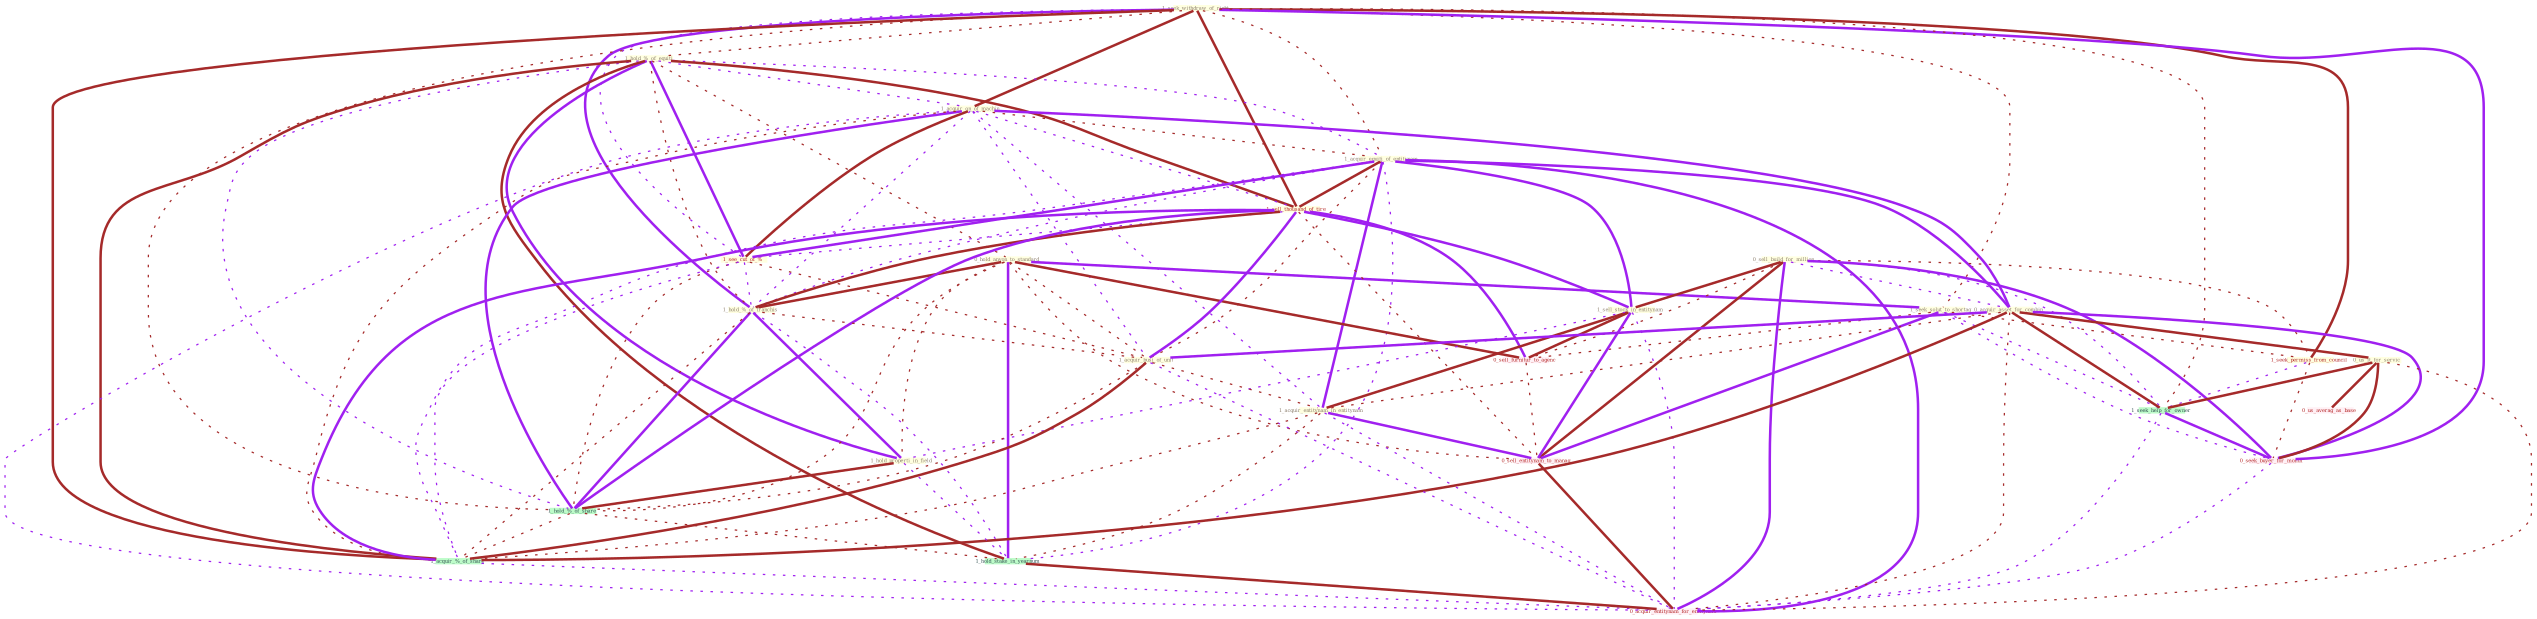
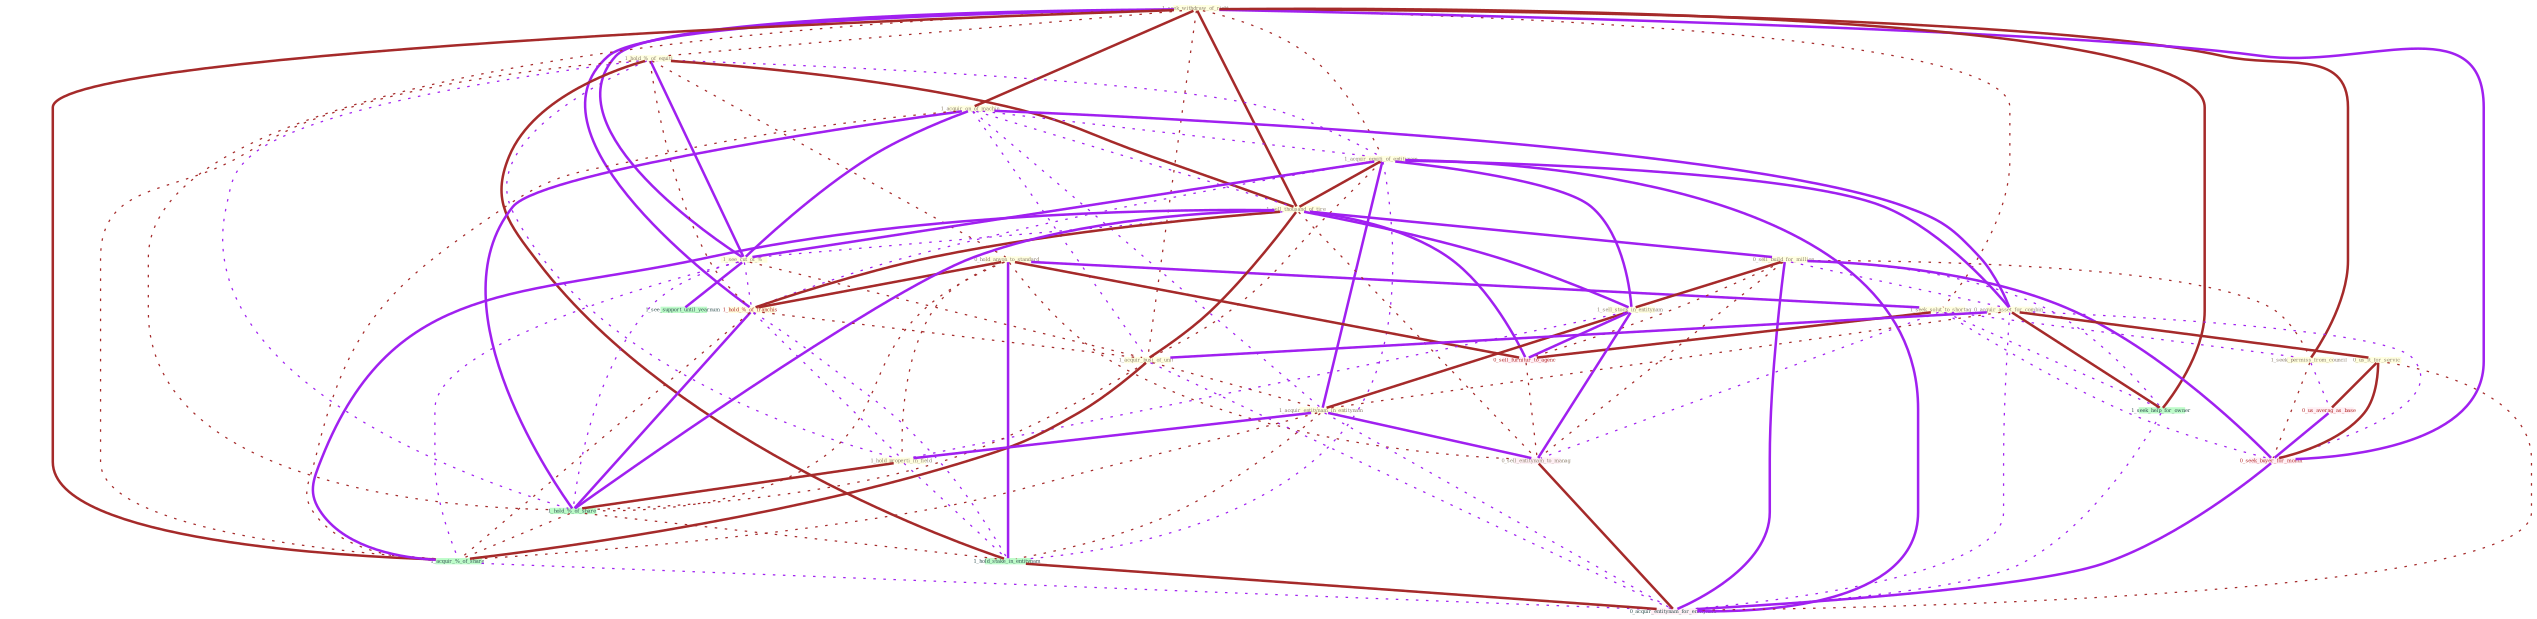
edge "1_seek_withdraw_of_right" -- "1_seek_help_for_owner": style dotted -> bold
edge "1_hold_%_of_equiti" -- "1_acquir_on_of_machin": removed
edge "1_seek_withdraw_of_right" -- "1_see_cut_of_%": style dotted -> bold
edge "1_acquir_on_of_machin" -- "1_acquir_equiti_of_entitynam": color brown -> purple
edge "1_acquir_on_of_machin" -- "1_see_cut_of_%": color brown -> purple
edge "1_acquir_on_of_machin" -- "1_hold_%_of_franchis": removed
node "1_sell_thousand_of_tire": fontcolor #b22222 -> #8b7d6b
edge "1_sell_thousand_of_tire" -- "0_sell_build_for_million": added
edge "1_hold_%_of_equiti" -- "1_acquir_%_of_share": style bold -> dotted
node "1_see_cut_of_%": fontcolor #b22222 -> #8b7d6b
edge "1_acquir_equiti_of_entitynam" -- "1_acquir_%_of_share": removed
edge "1_sell_thousand_of_tire" -- "1_acquir_busi_of_unit": color purple -> brown
node "1_see_support_until_yearnum": added
node "1_hold_%_of_franchis": fontcolor #8b7d6b -> #b22222
edge "0_hold_anyon_to_standard" -- "1_acquir_busi_of_unit": now "1_seek_withdraw_of_right" -- "1_acquir_busi_of_unit"
edge "1_hold_%_of_equiti" -- "1_hold_properti_in_field": style bold -> dotted
edge "0_acquir_asset_for_combin" -- "0_seek_buyer_for_month": style bold -> dotted
edge "1_sell_stock_in_entitynam" -- "0_sell_furnitur_to_agenc": color brown -> purple
edge "1_seek_solut_to_shortag" -- "0_sell_furnitur_to_agenc": style dotted -> bold
edge "1_seek_solut_to_shortag" -- "1_seek_permiss_from_council": color brown -> purple
edge "0_sell_build_for_million" -- "0_sell_entitynam_to_manag": style bold -> dotted
edge "1_see_cut_of_%" -- "1_hold_%_of_share": color brown -> purple
node "1_seek_permiss_from_council": fontcolor #b22222 -> #8b7d6b
edge "1_seek_permiss_from_council" -- "1_seek_help_for_owner": now "1_seek_permiss_from_council" -- "0_us_averag_as_base"
edge "1_hold_%_of_franchis" -- "1_hold_properti_in_field": style bold -> dotted
edge "1_seek_solut_to_shortag" -- "0_sell_entitynam_to_manag": style bold -> dotted
edge "0_us_it_for_servic" -- "1_seek_help_for_owner": removed
edge "1_acquir_entitynam_in_entitynam" -- "1_hold_properti_in_field": added
edge "1_seek_help_for_owner" -- "0_seek_buyer_for_month": now "0_us_averag_as_base" -- "0_seek_buyer_for_month"
edge "1_sell_stock_in_entitynam" -- "0_acquir_entitynam_for_entitynam": removed
node "0_sell_entitynam_to_manag": fontcolor #b22222 -> #8b7d6b
edge "0_acquir_asset_for_combin" -- "1_acquir_%_of_share": removed
edge "0_acquir_asset_for_combin" -- "0_acquir_entitynam_for_entitynam": color brown -> purple
node "1_hold_stake_in_yearnum": label "1_hold_stake_in_yearnum" -> "1_hold_stake_in_entitynam"
edge "1_acquir_on_of_machin" -- "0_acquir_entitynam_for_entitynam": removed
edge "0_seek_buyer_for_month" -- "0_acquir_entitynam_for_entitynam": style dotted -> bold
node "0_acquir_entitynam_for_entitynam": fontcolor #b22222 -> #2f4f4f
